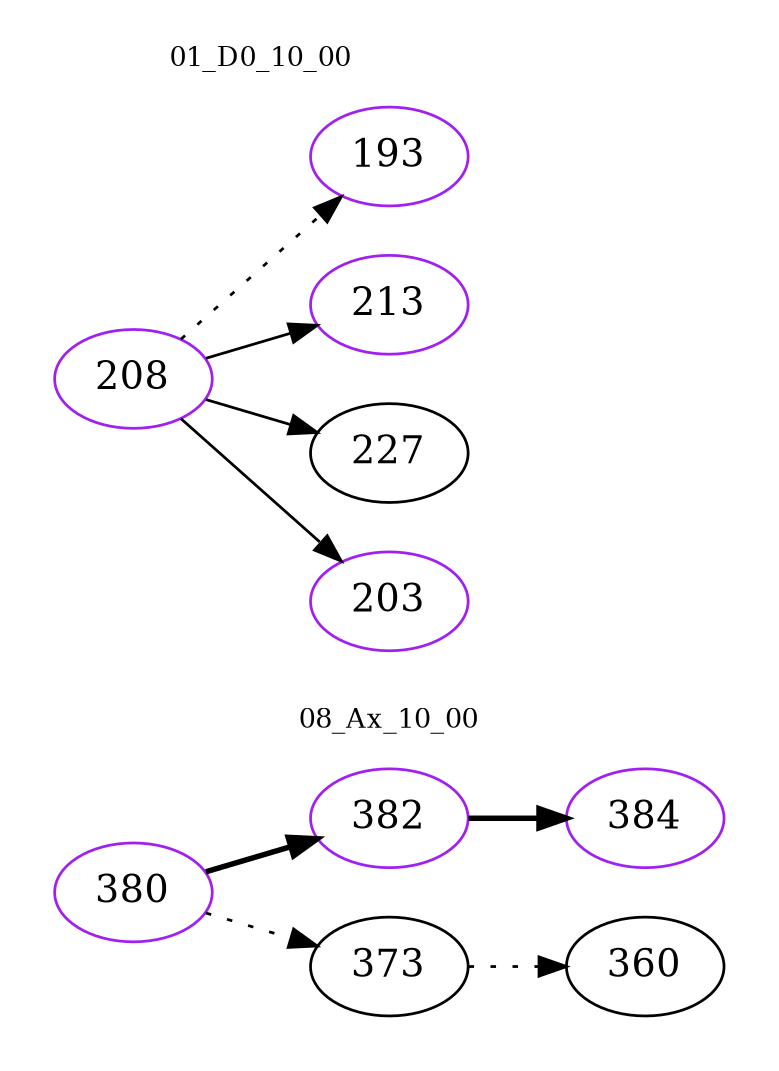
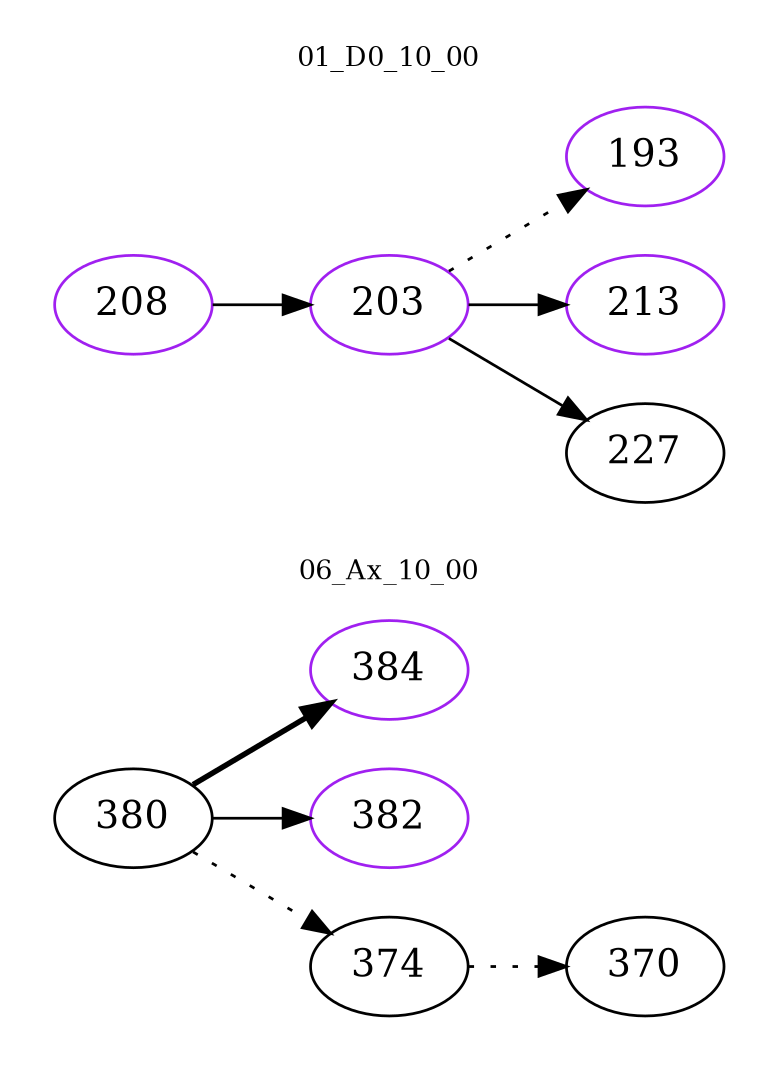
edge "208" -> "193": now "203" -> "193"
edge "208" -> "213": now "203" -> "213"
edge "208" -> "227": now "203" -> "227"
cluster "08_Ax_10_00": label "08_Ax_10_00" -> "06_Ax_10_00"
edge "382" -> "384": now "380" -> "384"
edge "380" -> "382": style bold -> solid
node "380": color purple -> black
node "373": label "373" -> "374"
node "360": label "360" -> "370"
